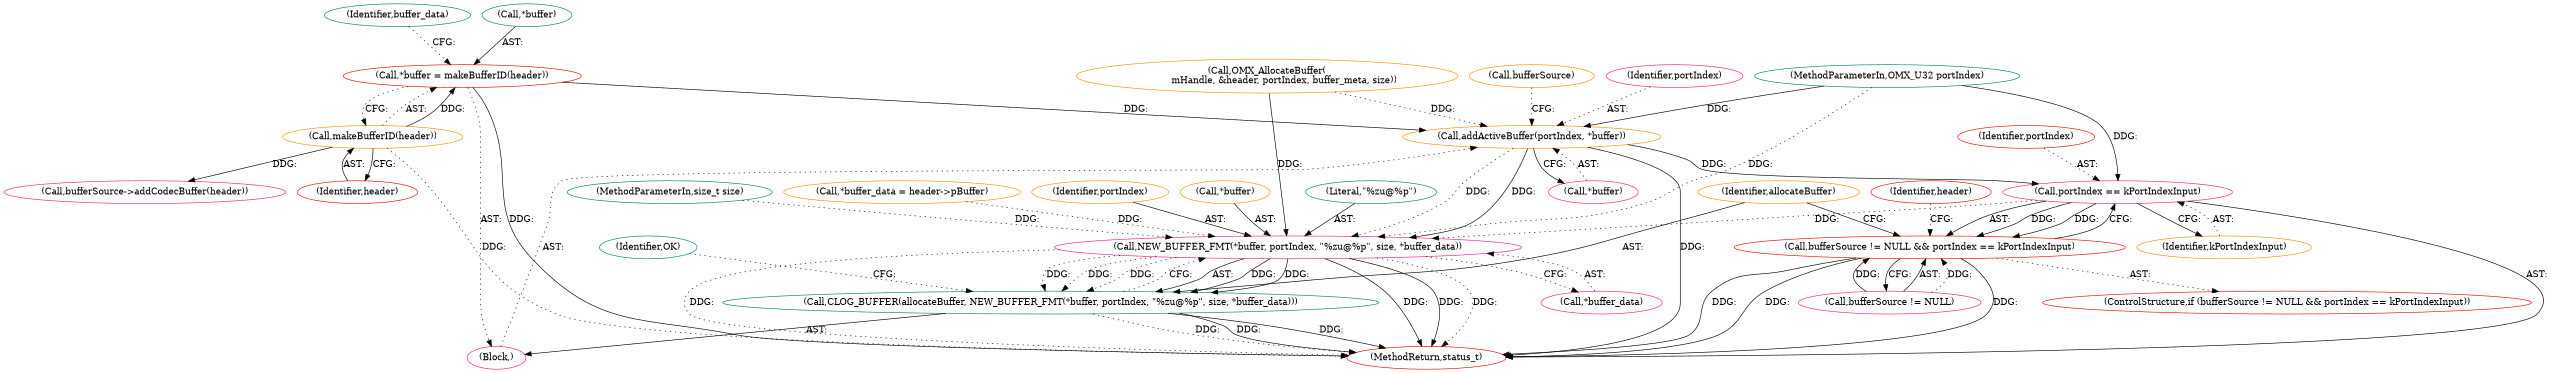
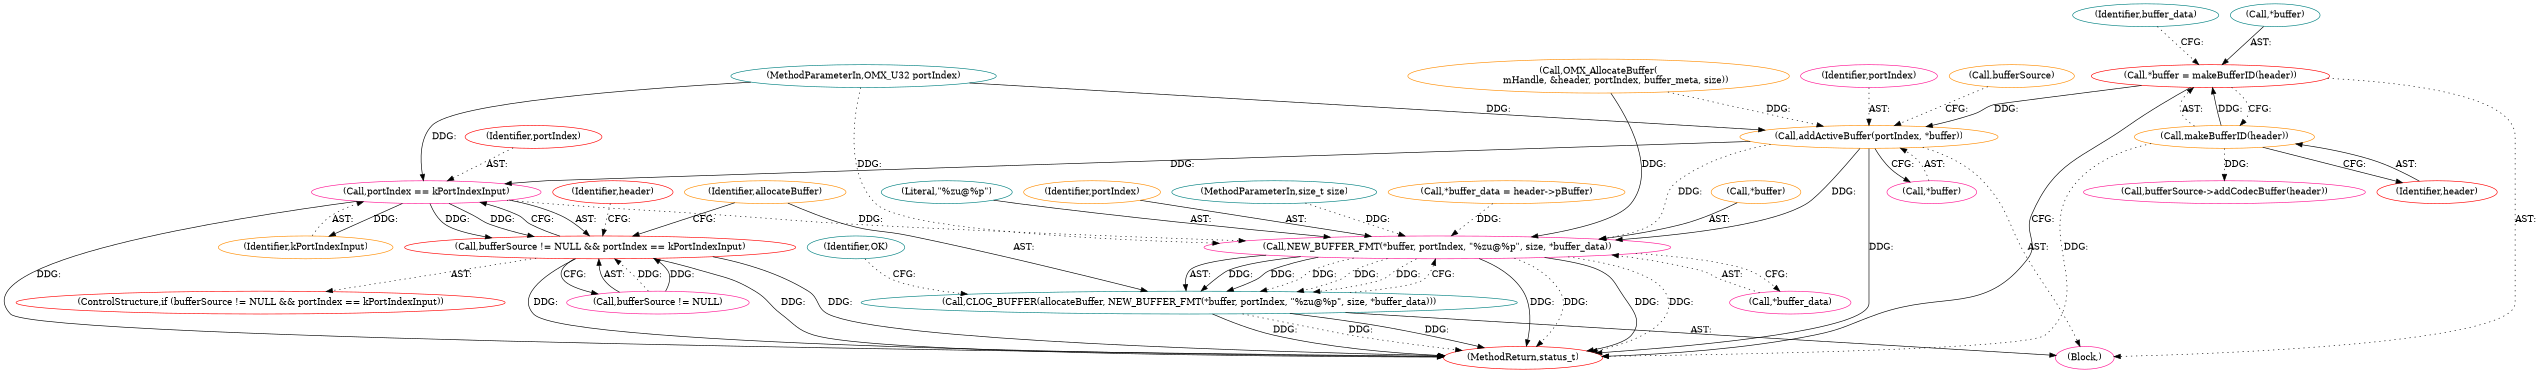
edge "(Call,makeBufferID(header))" -> "(Call,bufferSource->addCodecBuffer(header))": style solid -> dotted
edge "(Block,)" -> "(Call,addActiveBuffer(portIndex, *buffer))": reversed
edge "(Call,*buffer = makeBufferID(header))" -> "(MethodReturn,status_t)": label "DDG: " -> "CFG: "
edge "(Call,portIndex == kPortIndexInput)" -> "(Identifier,kPortIndexInput)": label "CFG: " -> "DDG: "
edge "(Call,portIndex == kPortIndexInput)" -> "(MethodReturn,status_t)": label "AST: " -> "DDG: "
